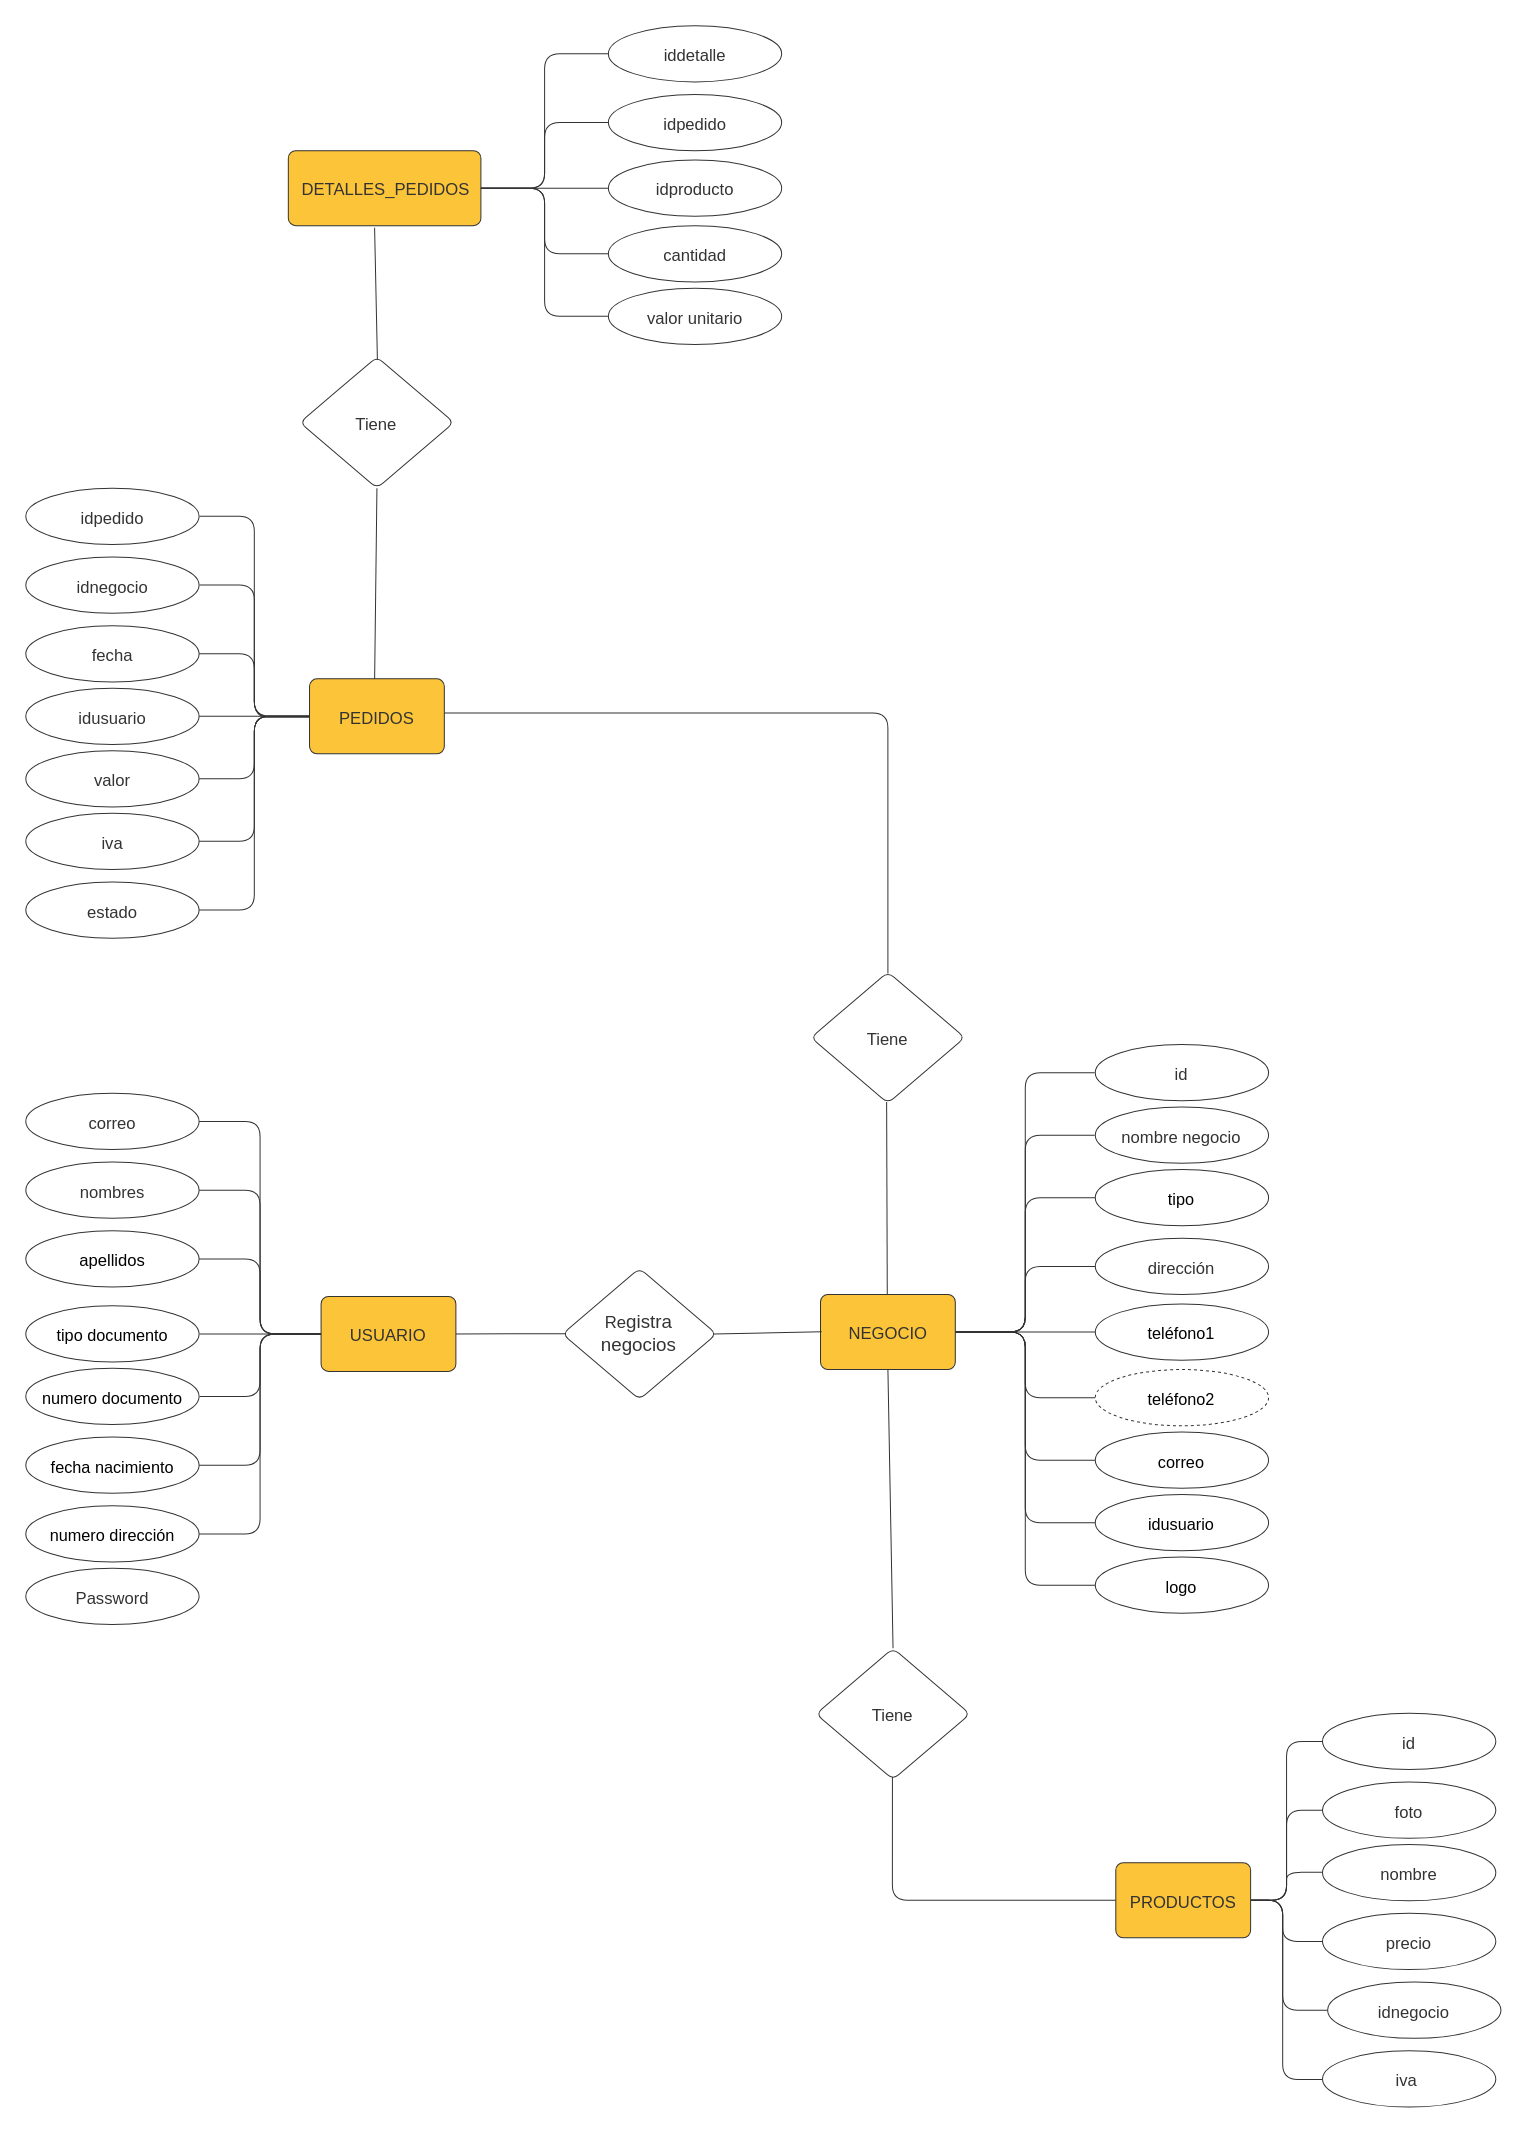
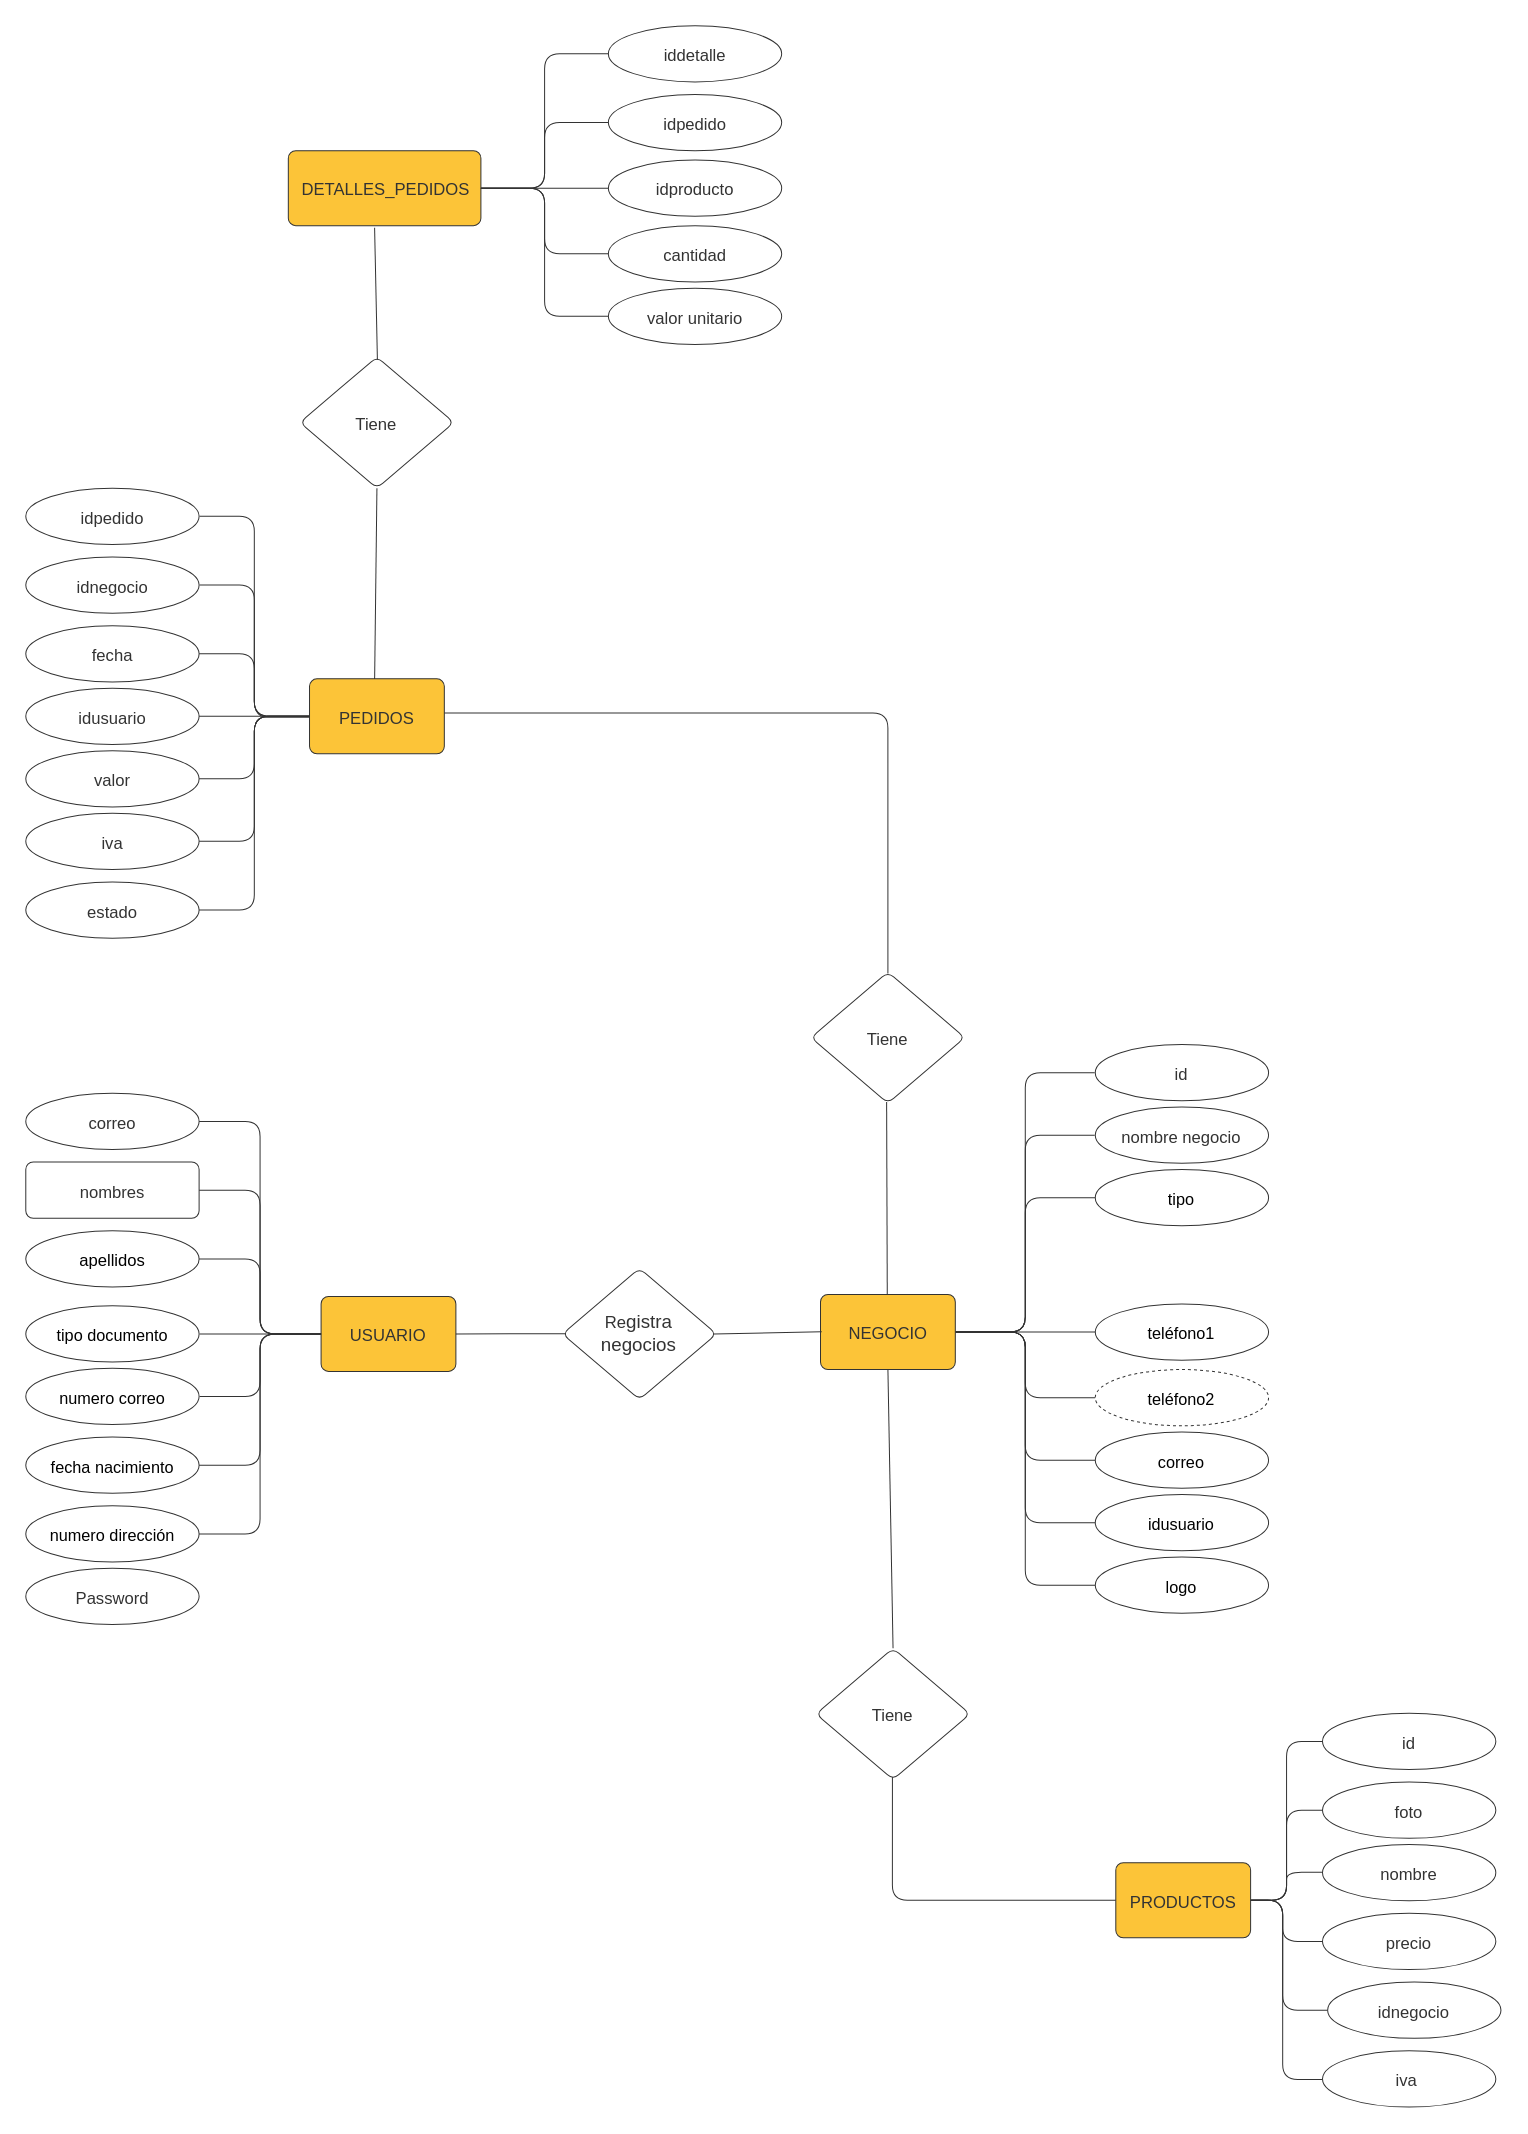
node "nombres": shape ellipse -> rounded rectangle
edge "dirección" -- "NEGOCIO": removed
node "dirección": removed
node "numero documento": label "numero documento" -> "numero correo"
